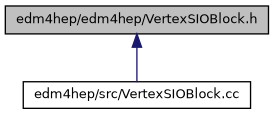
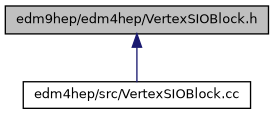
node "edm4hep/edm4hep/VertexSIOBlock.h": label "edm4hep/edm4hep/VertexSIOBlock.h" -> "edm9hep/edm4hep/VertexSIOBlock.h"
